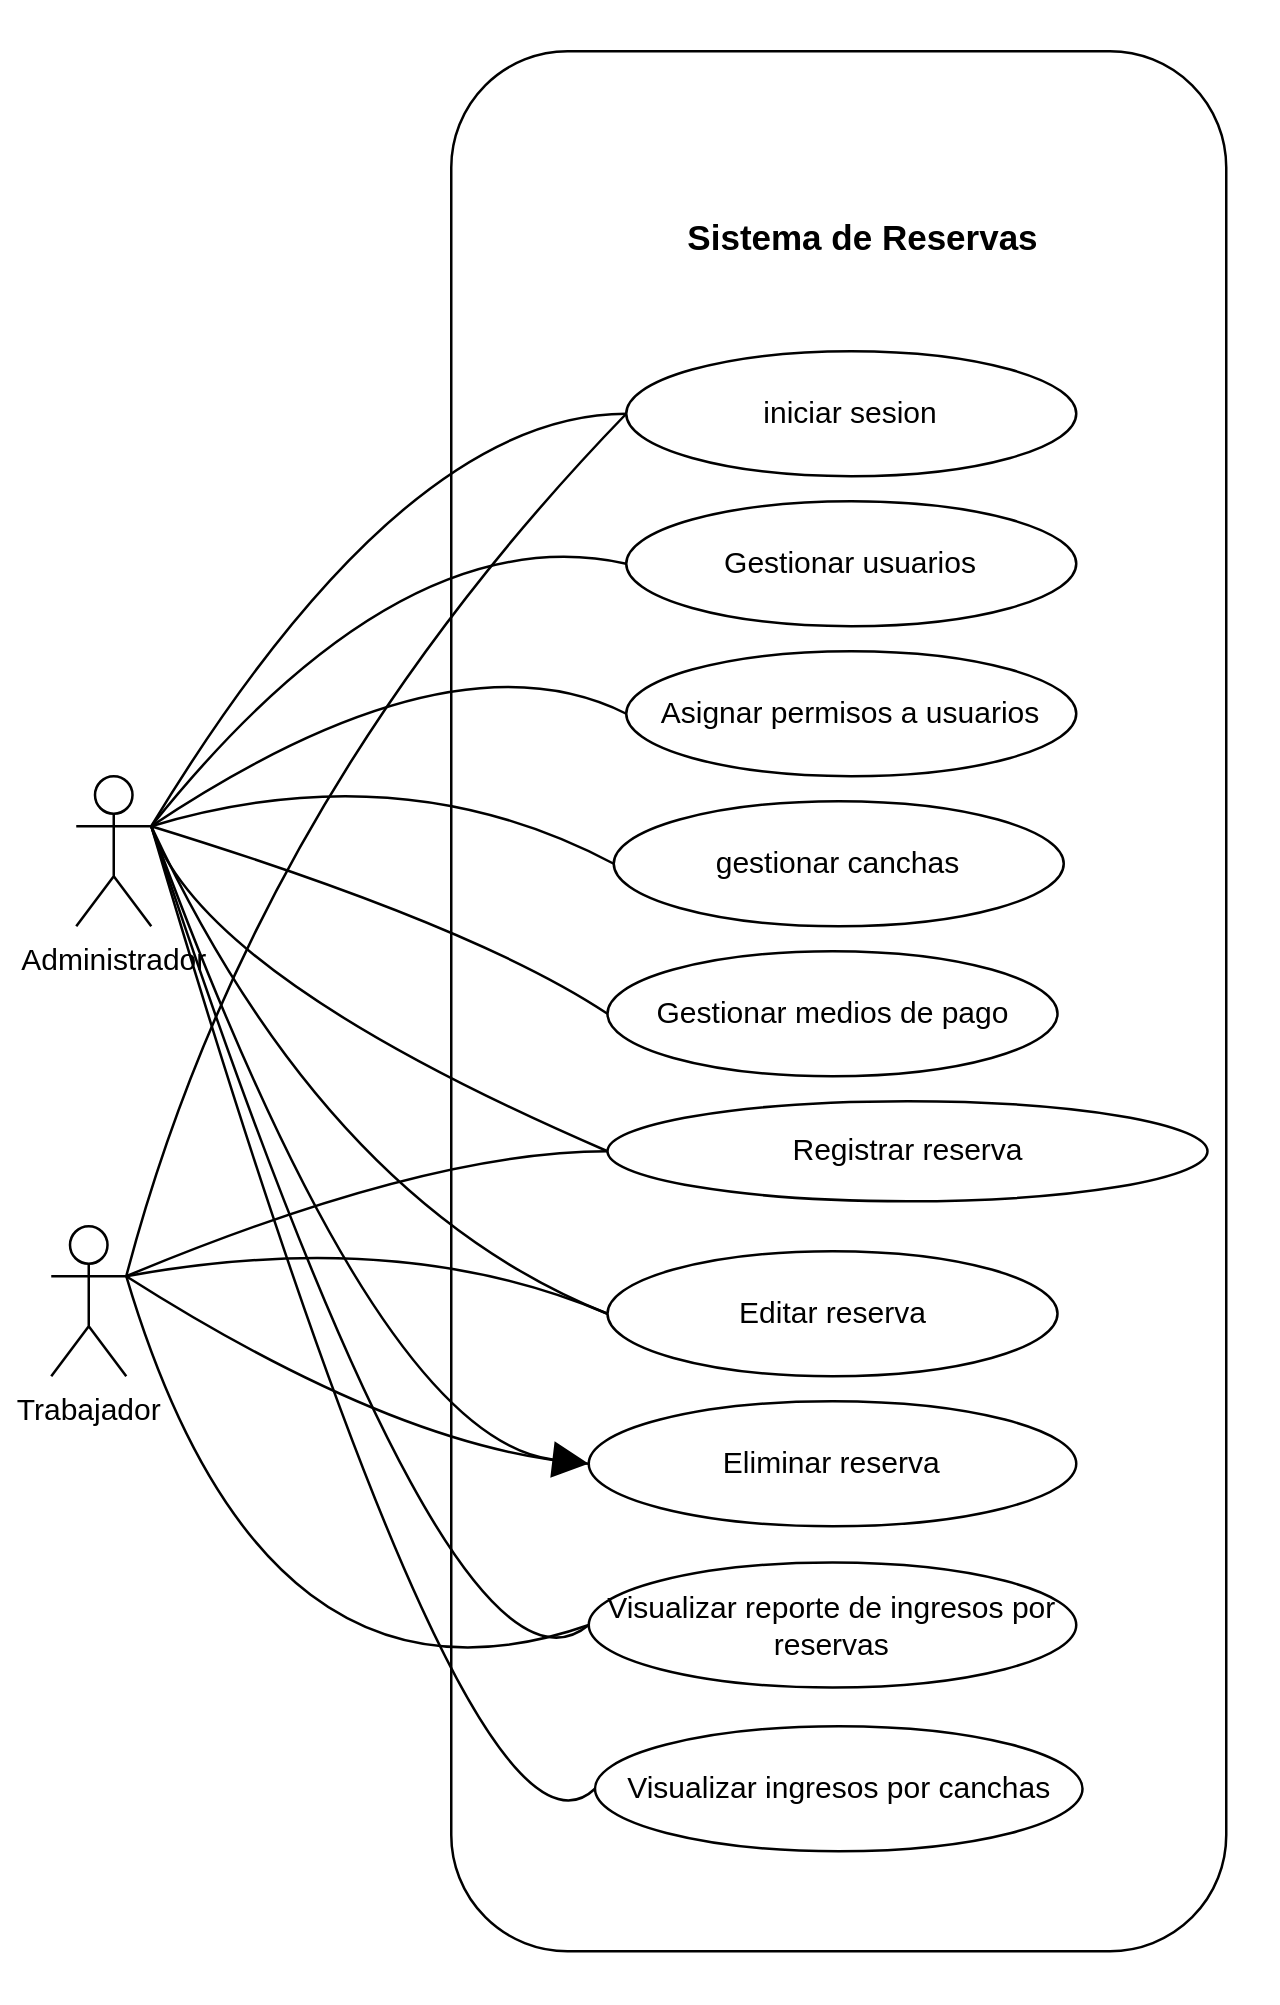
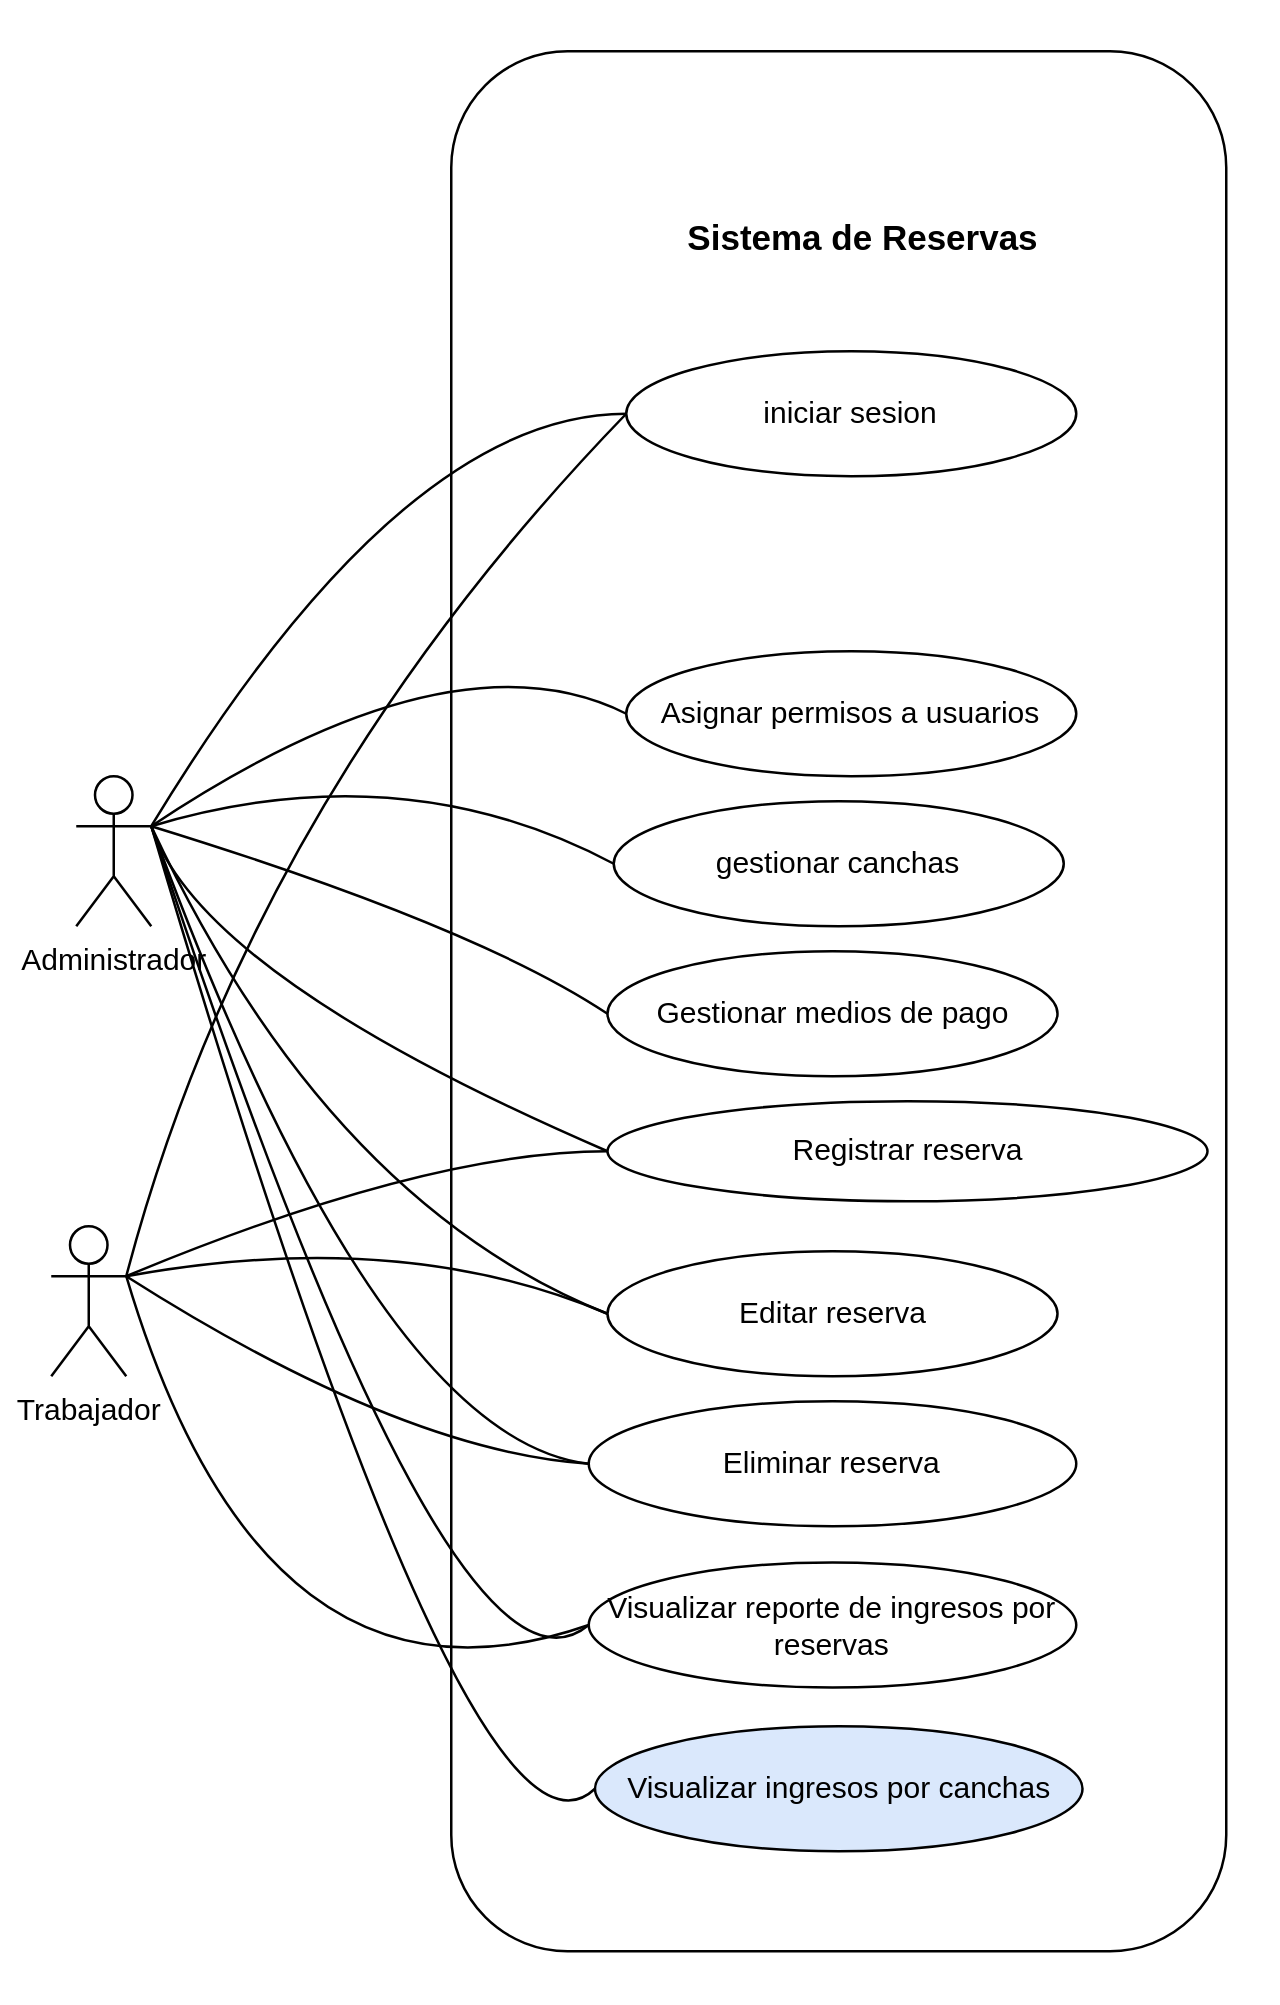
node "Gestionar usuarios": removed
edge "Gestionar usuarios" -- "Administrador": removed
edge "Administrador" -> "Eliminar reserva": arrowhead block -> none
node "Visualizar ingresos por canchas": fillcolor #ffffff -> #dae8fc
